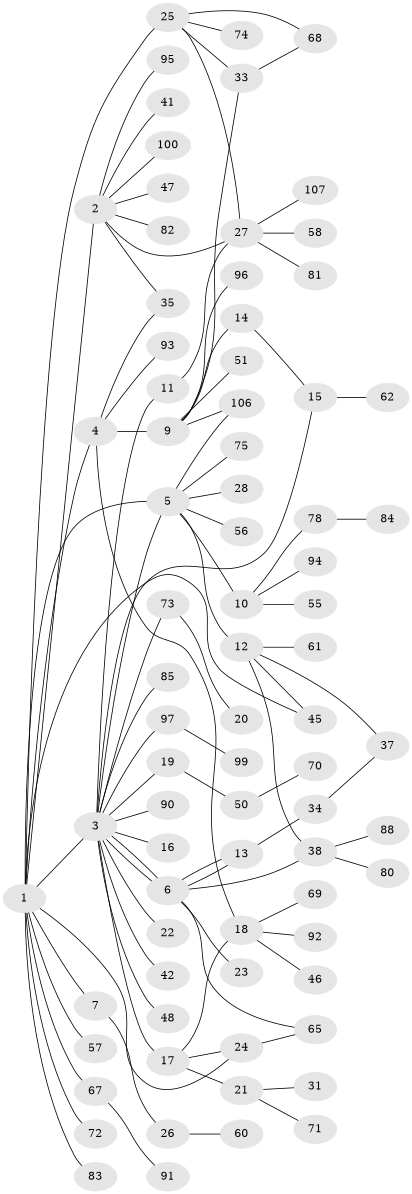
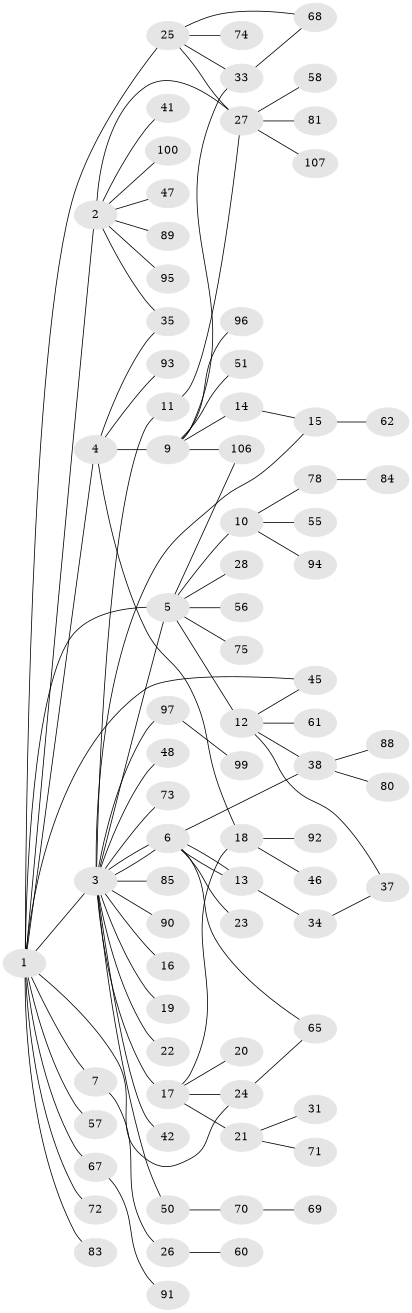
node "82": label "82" -> "89"
edge "73" -- "20": now "17" -- "20"
edge "19" -- "50": now "3" -- "50"
edge "69" -- "18": now "69" -- "70"
